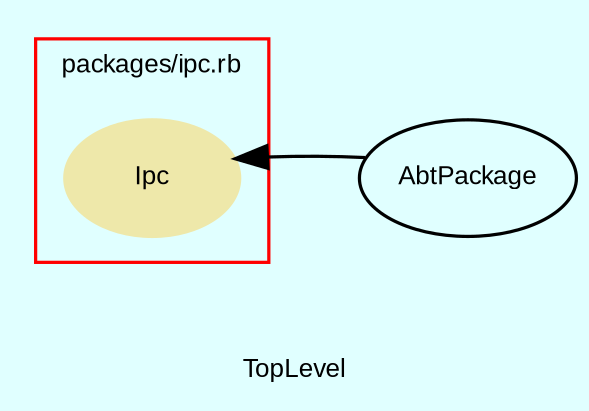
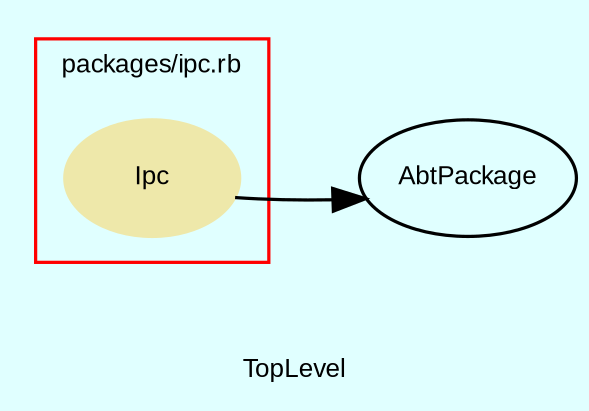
edge "AbtPackage" -> "Ipc": reversed
